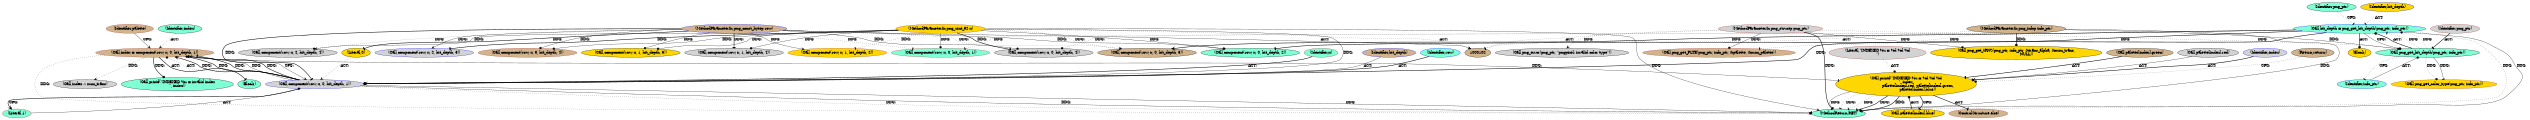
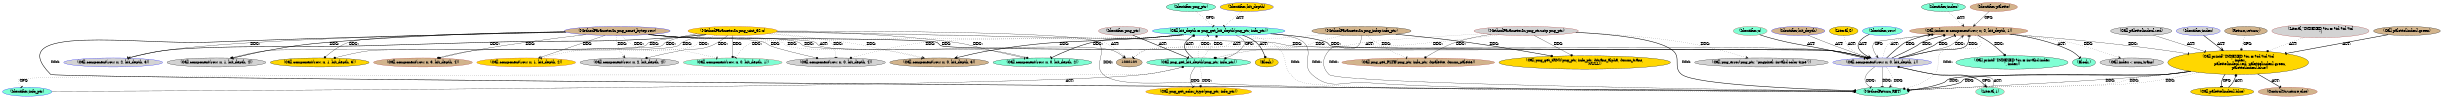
edge "(MethodParameterIn,png_infop info_ptr)" -> "(Call,png_get_bit_depth(png_ptr, info_ptr))": style solid -> dotted
edge "(MethodParameterIn,png_const_bytep row)" -> "(Literal,0)": now "(MethodParameterIn,png_const_bytep row)" -> "(MethodReturn,RET)"
edge "(MethodParameterIn,png_uint_32 x)" -> "(Call,component(row, x, 0, bit_depth, 4))": style bold -> dotted
